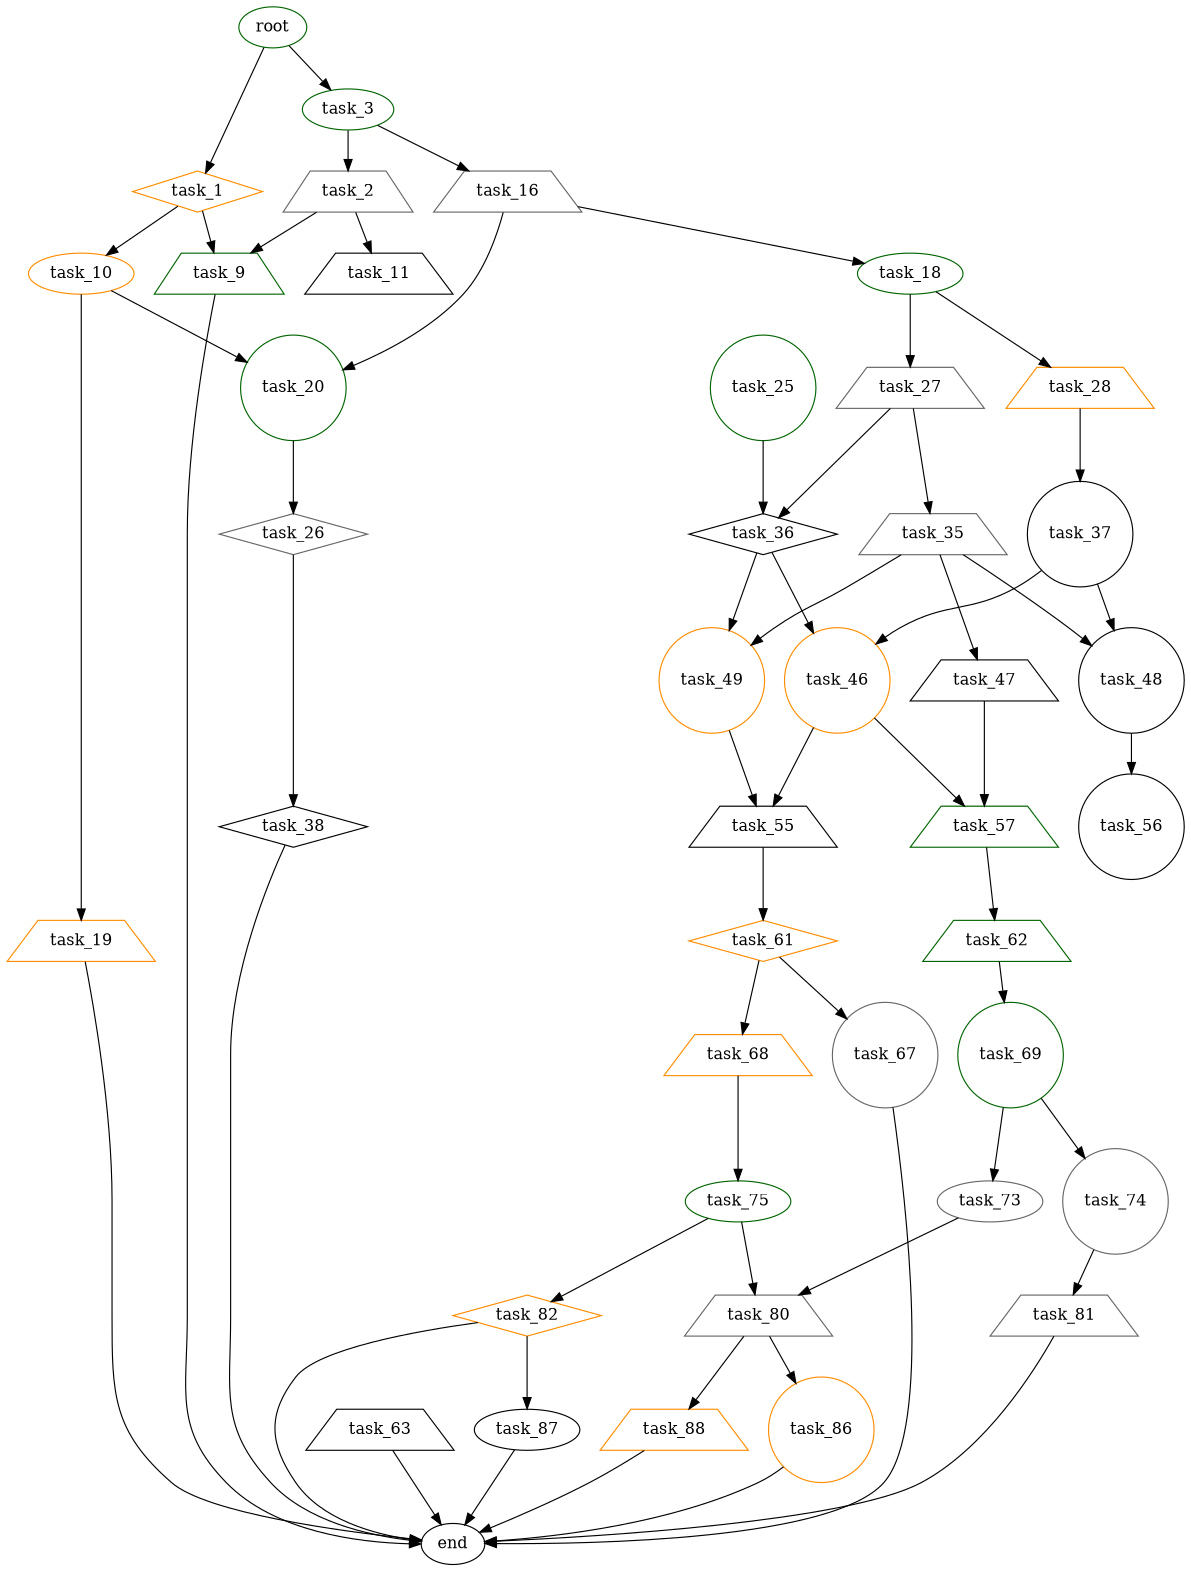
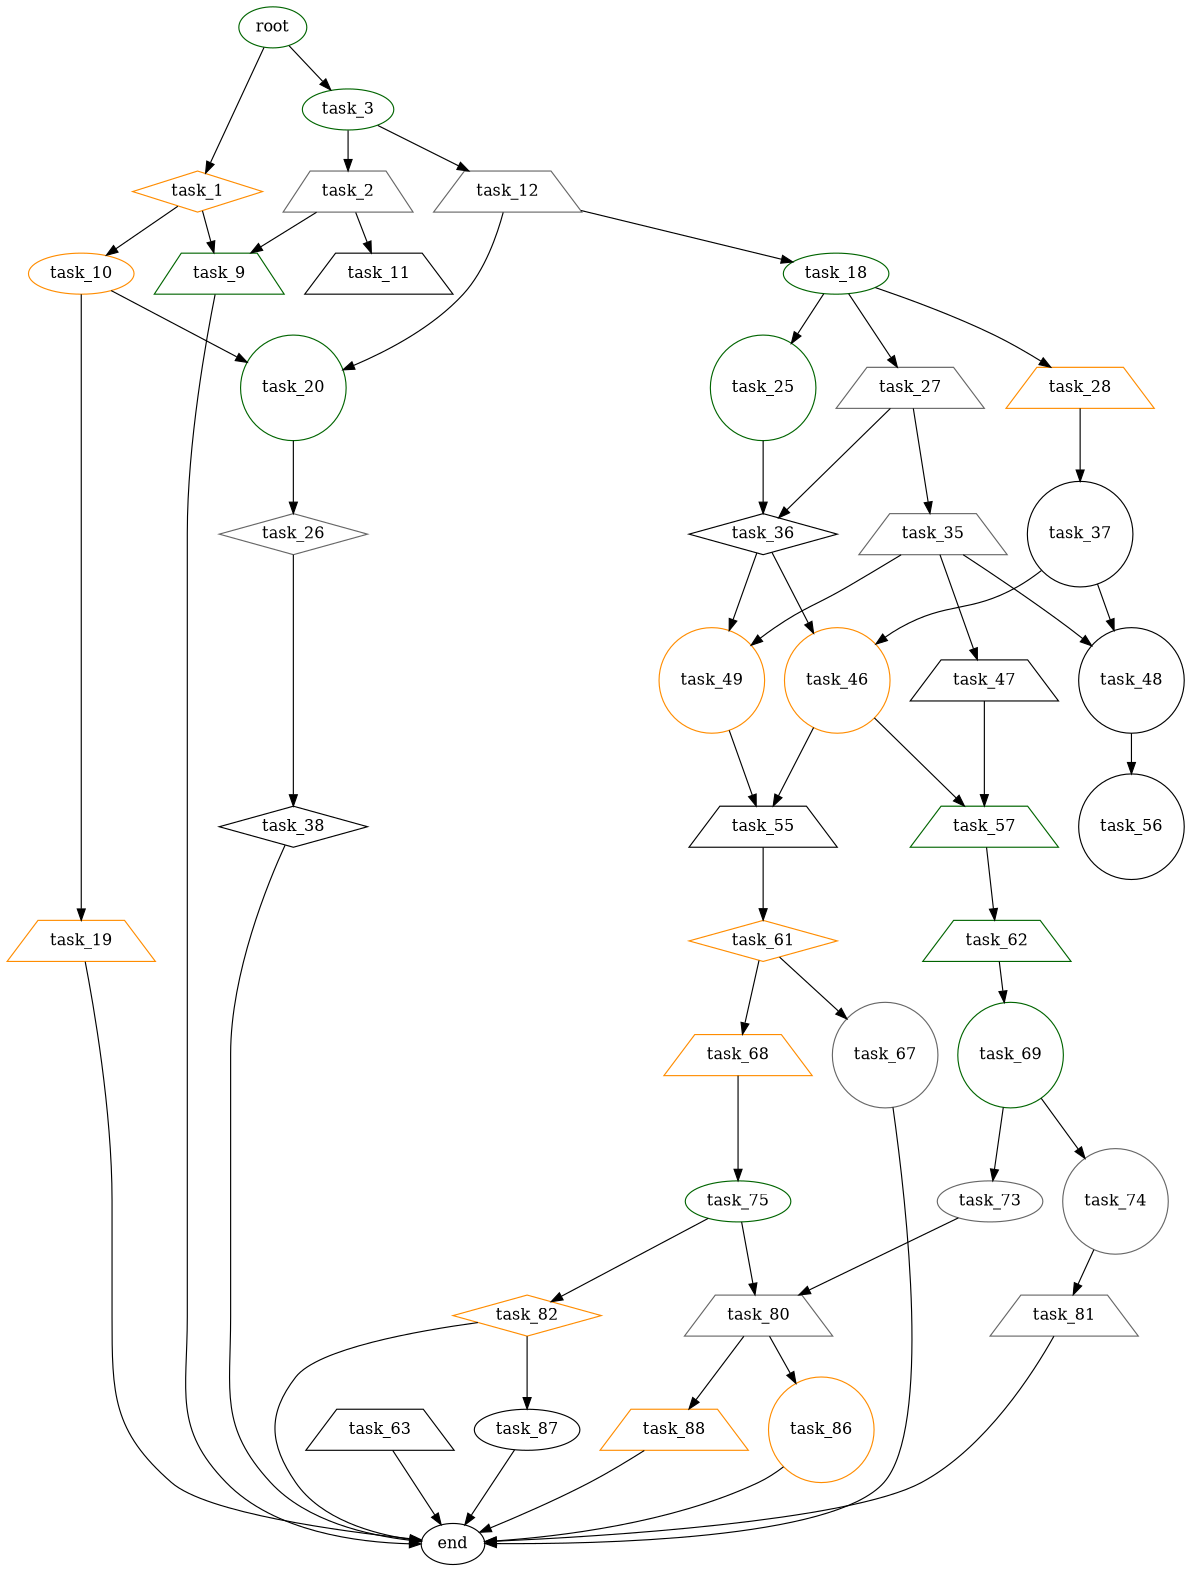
node "task_16": label "task_16" -> "task_12"
edge "task_18" -> "task_25": added
